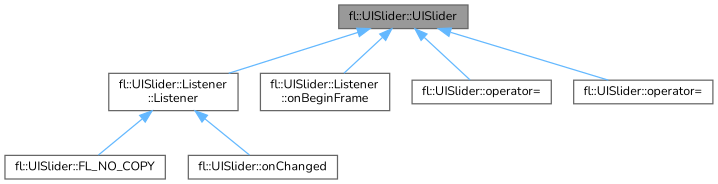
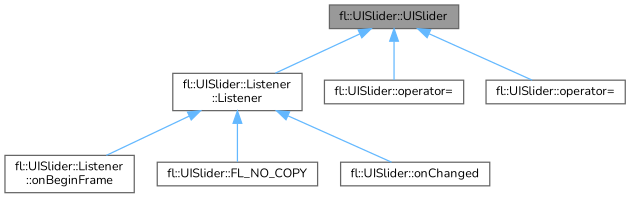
edge "fl::UISlider::Listener ::onBeginFrame" -> "fl::UISlider::UISlider": now "fl::UISlider::Listener ::onBeginFrame" -> "fl::UISlider::Listener ::Listener"
